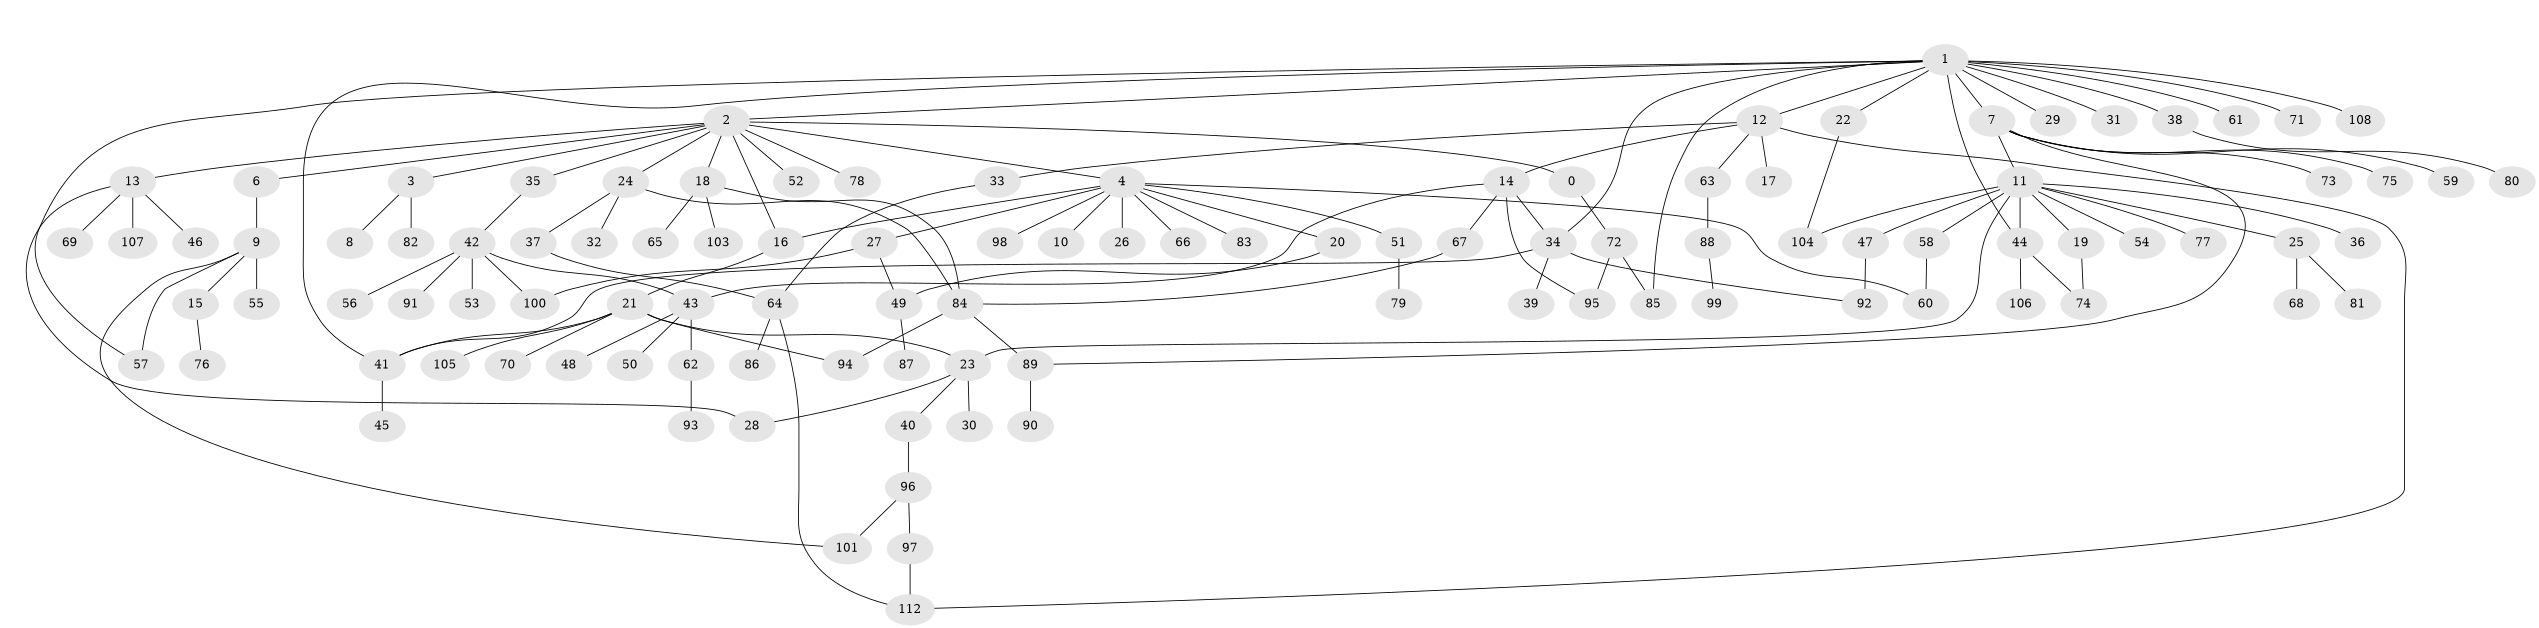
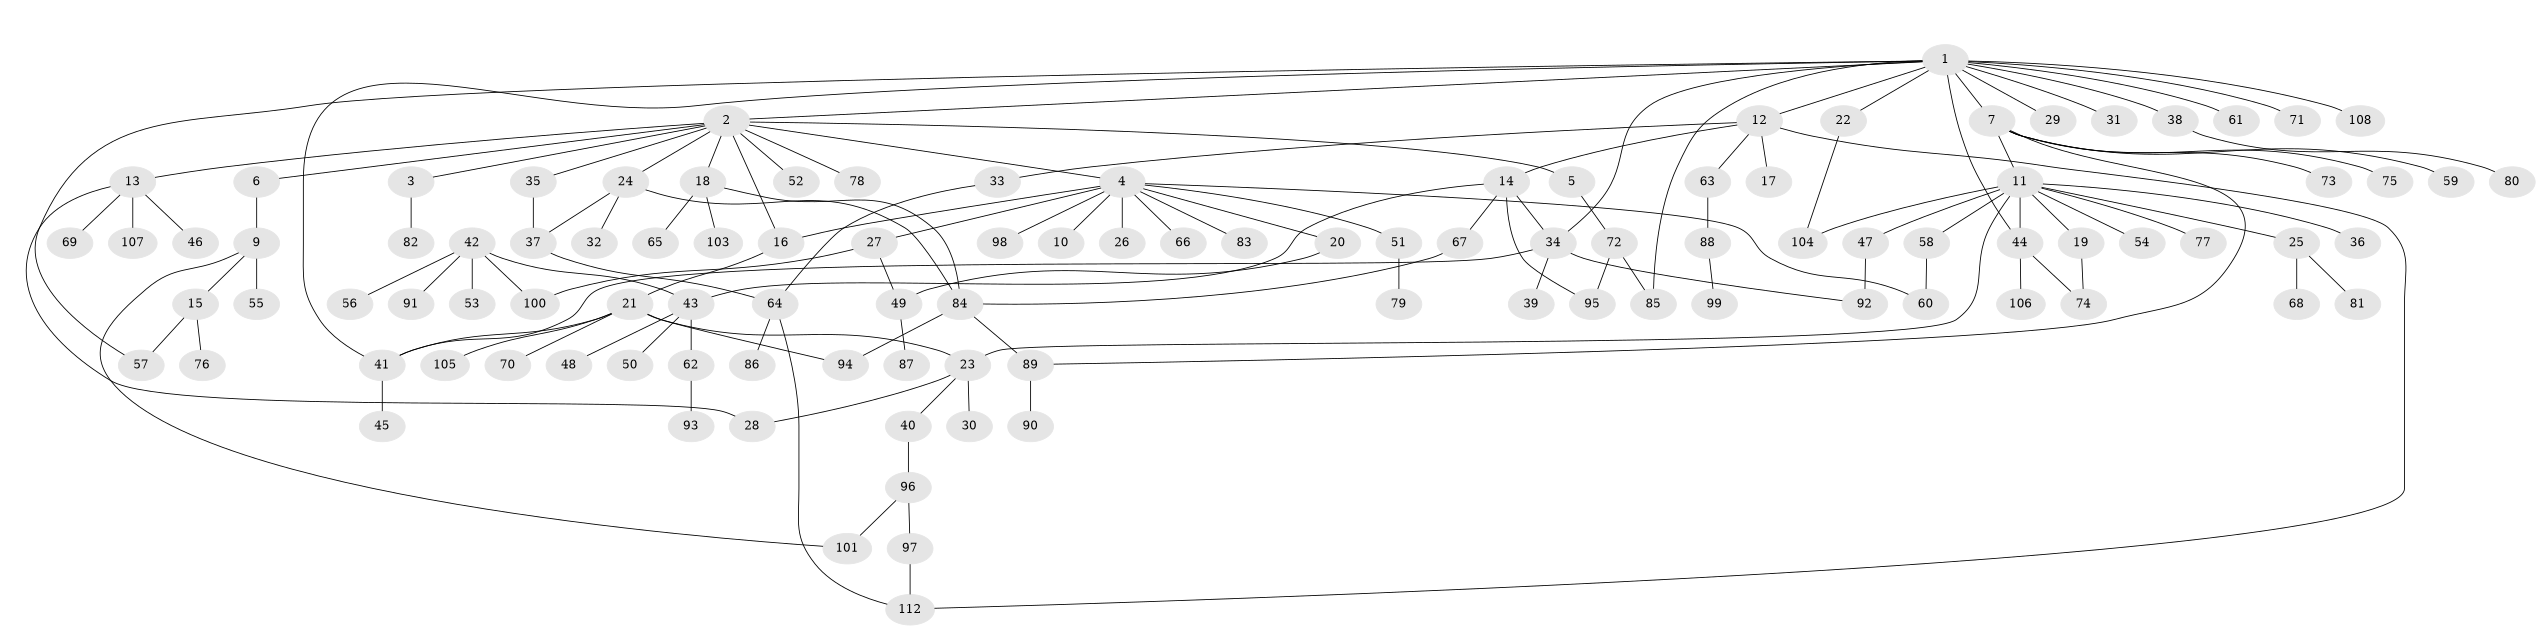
node "0": label "0" -> "5"
edge "35" -- "42": now "35" -- "37"
node "8": removed
edge "9" -- "57": now "15" -- "57"
